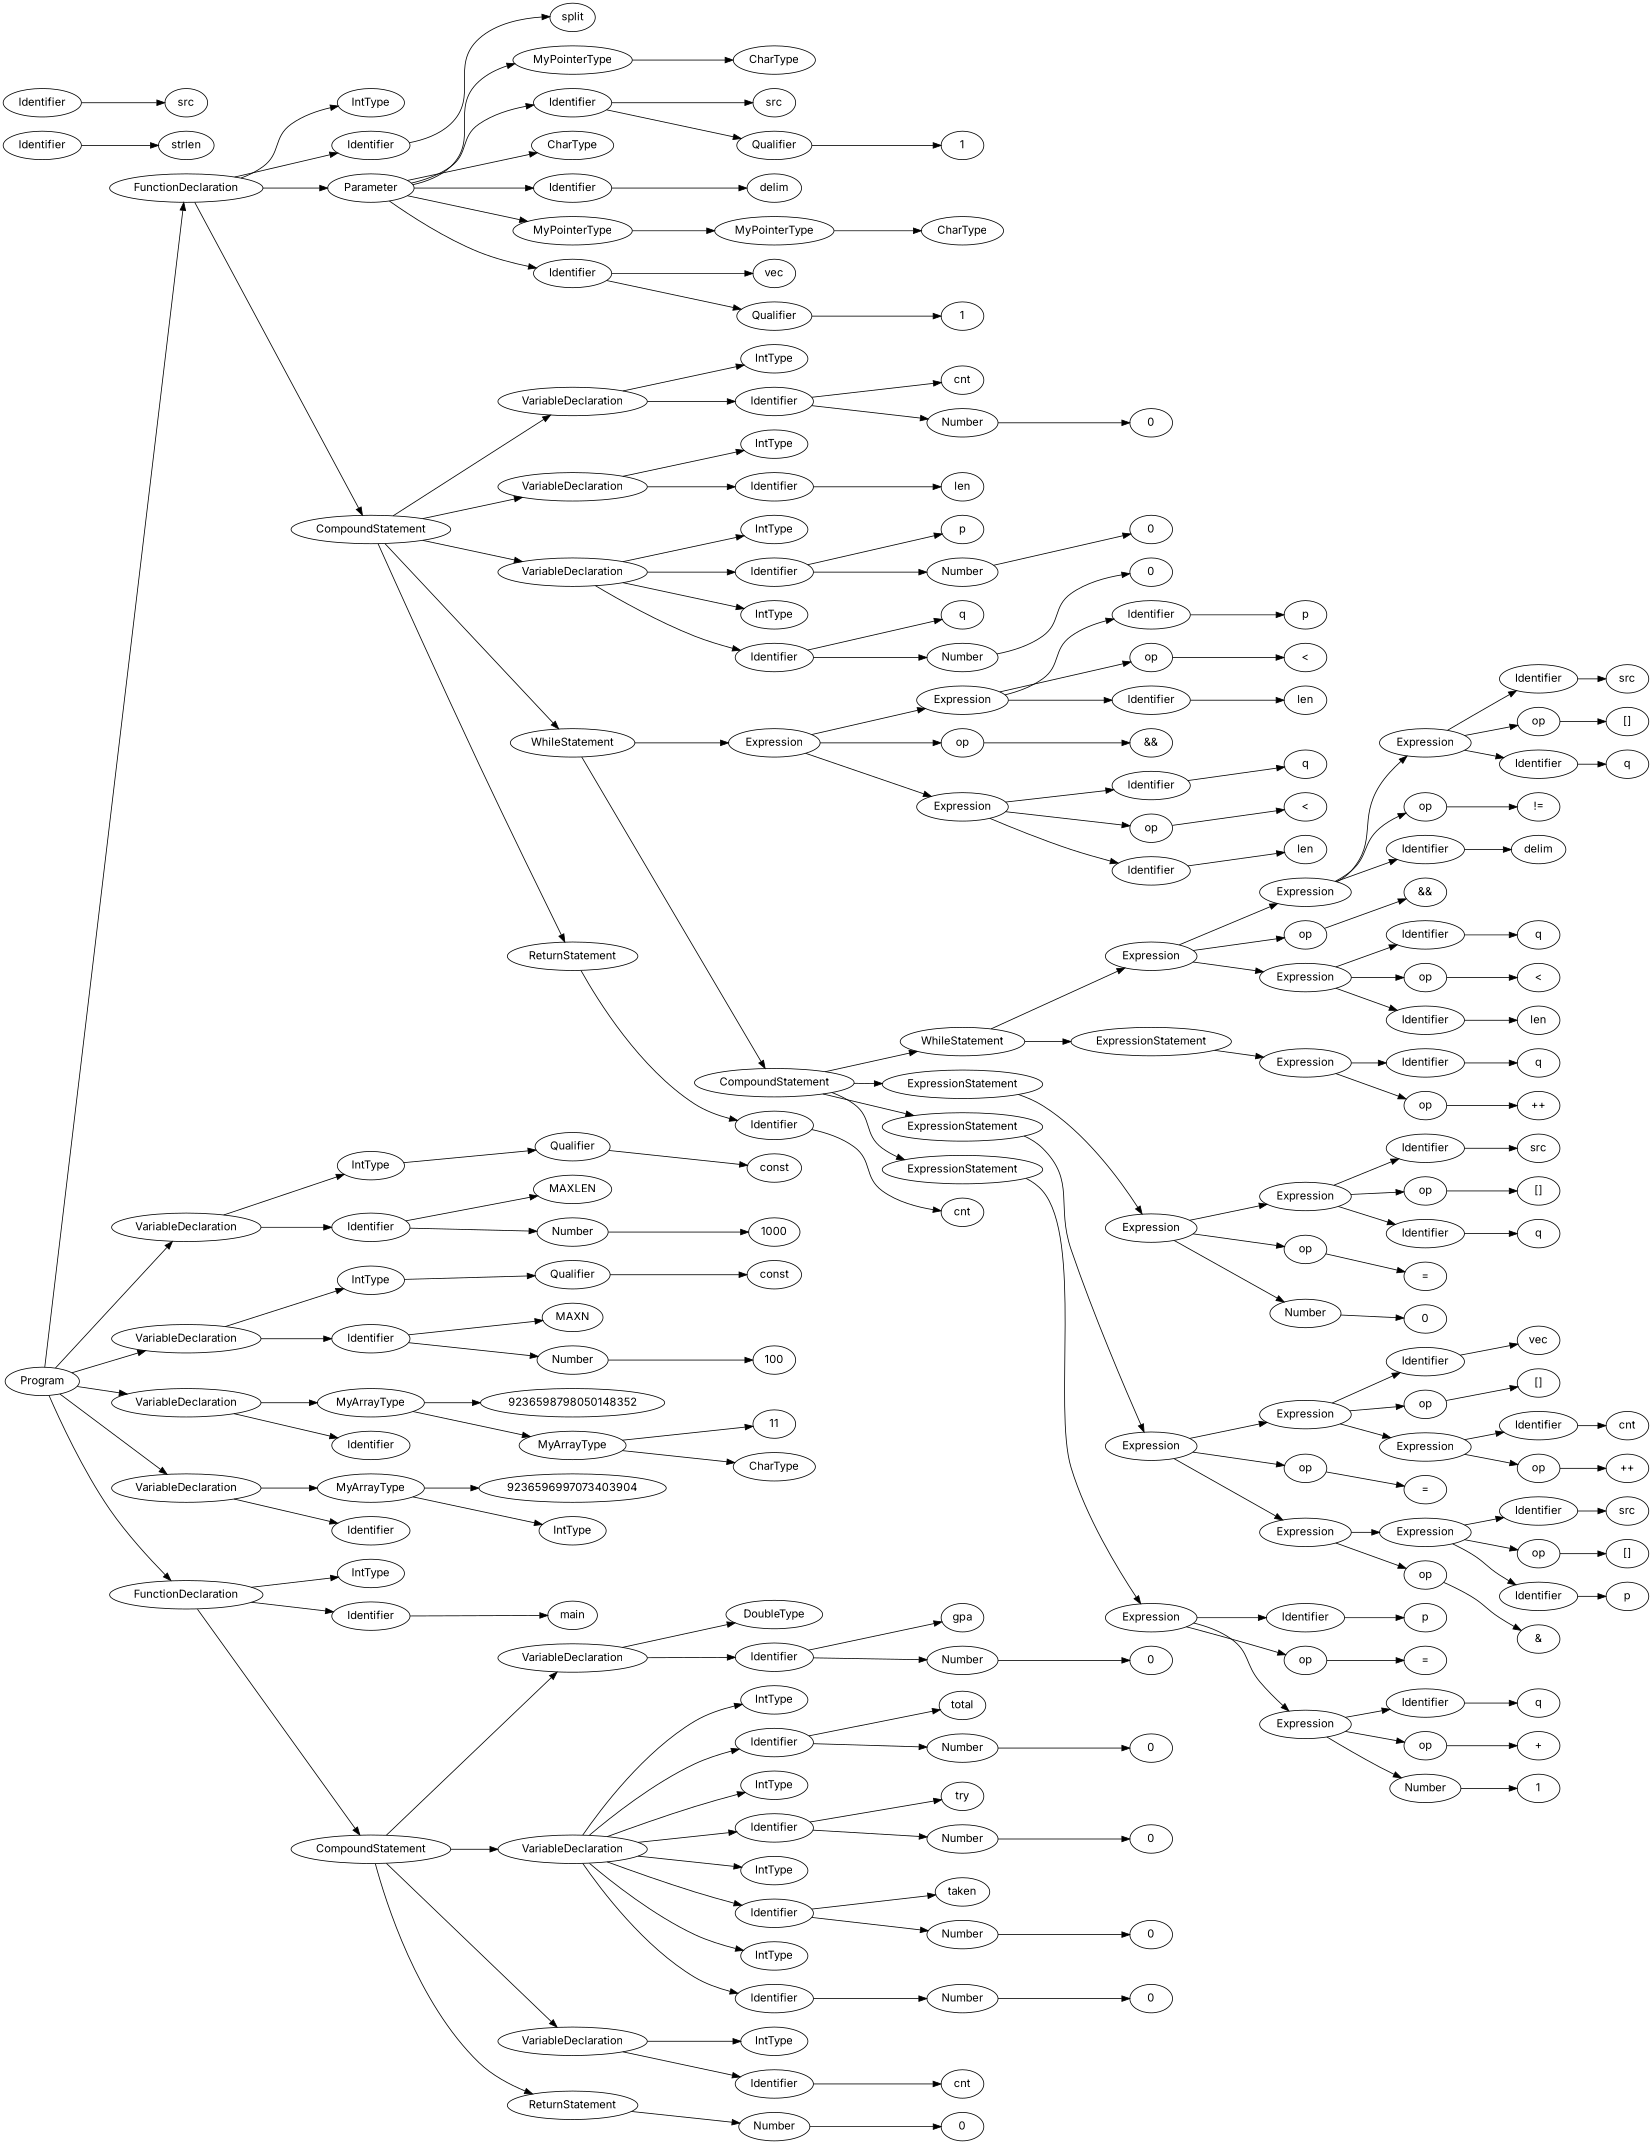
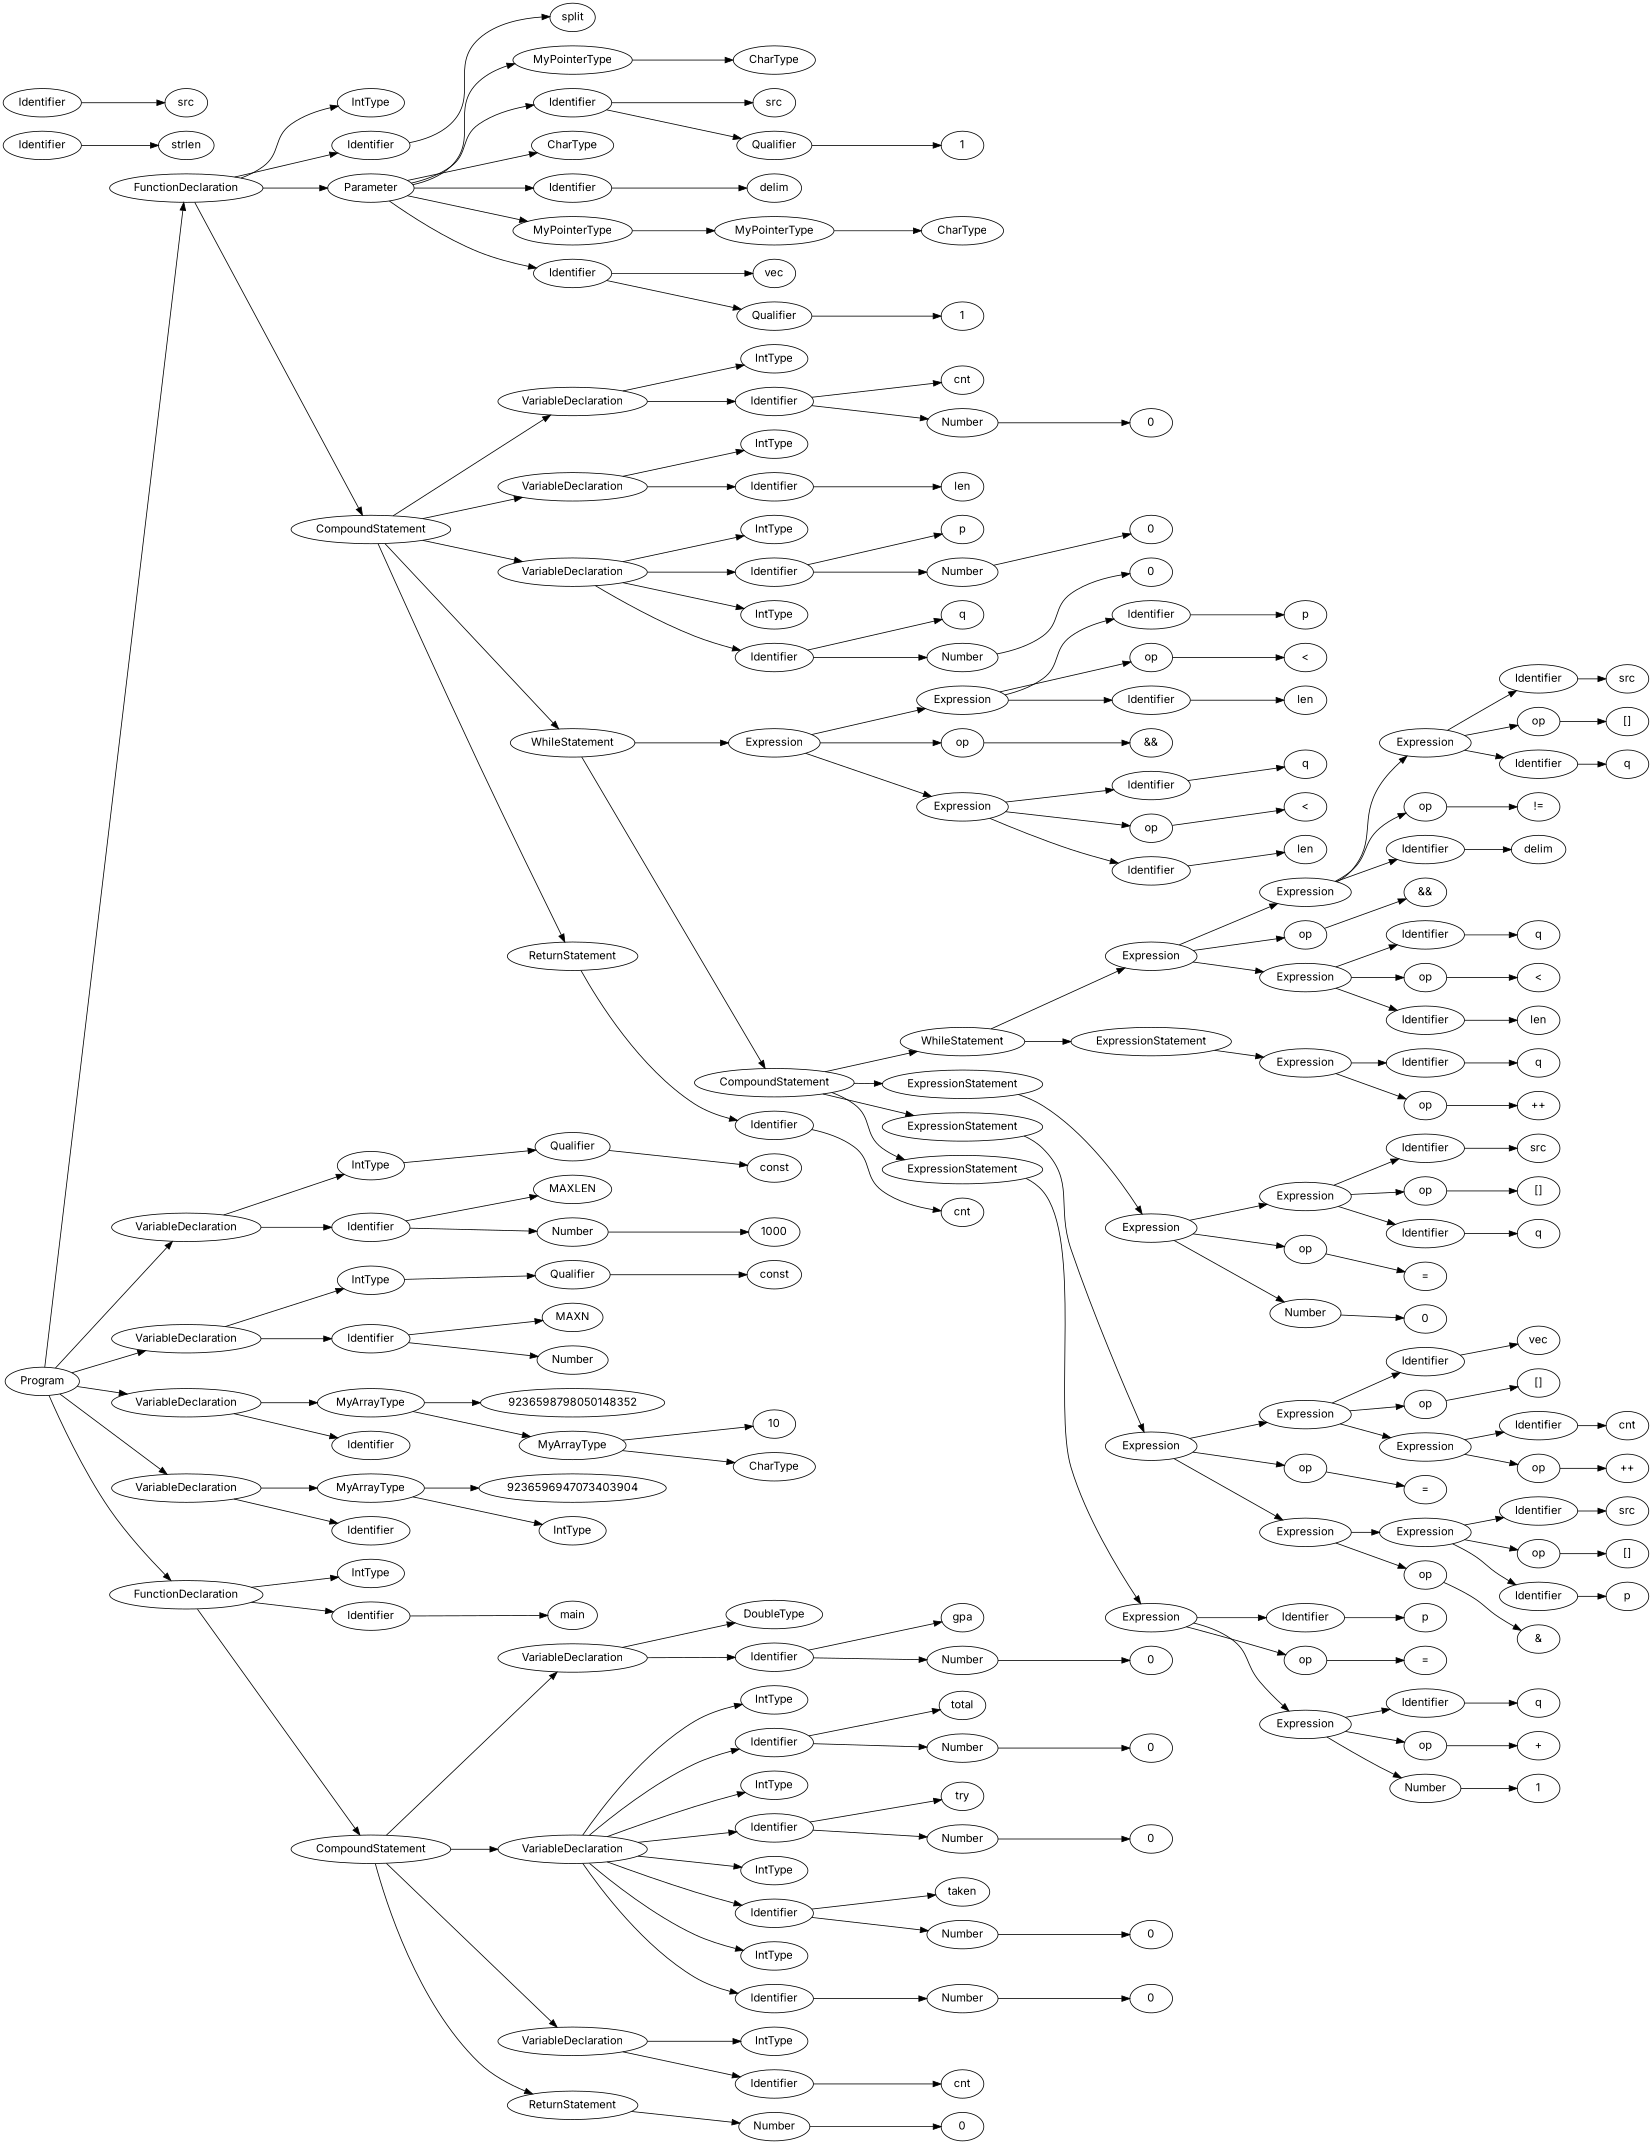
node "100": removed
node "11": label "11" -> "10"
node "9236596997073403904": label "9236596997073403904" -> "9236596947073403904"
